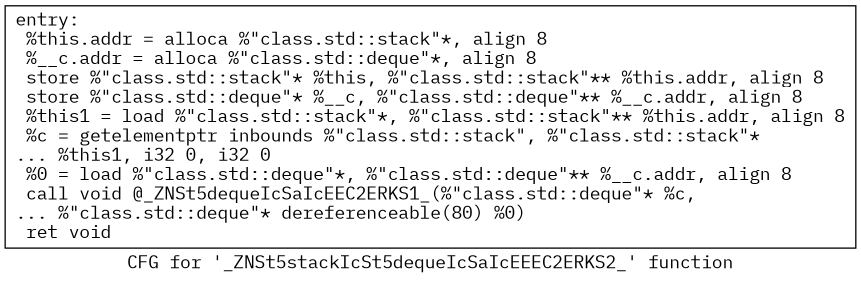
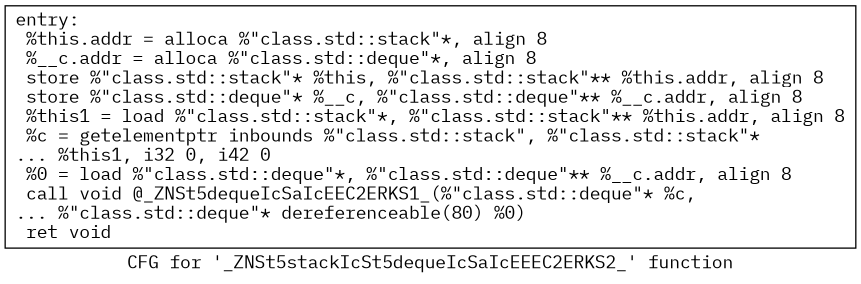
node "entry:": text "... %this1, i32 0, i32 0" -> "... %this1, i32 0, i42 0"
